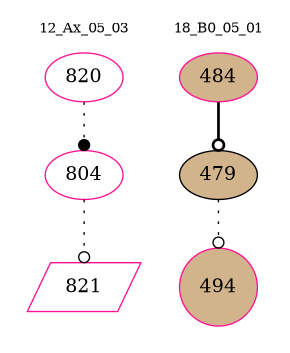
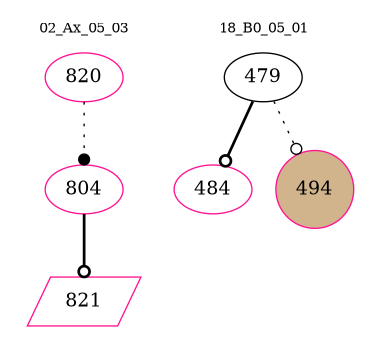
cluster "12_Ax_05_03": label "12_Ax_05_03" -> "02_Ax_05_03"
node "484": fillcolor tan -> white
edge "484" -> "479": reversed
node "479": fillcolor tan -> white
edge "804" -> "821": style dotted -> bold
